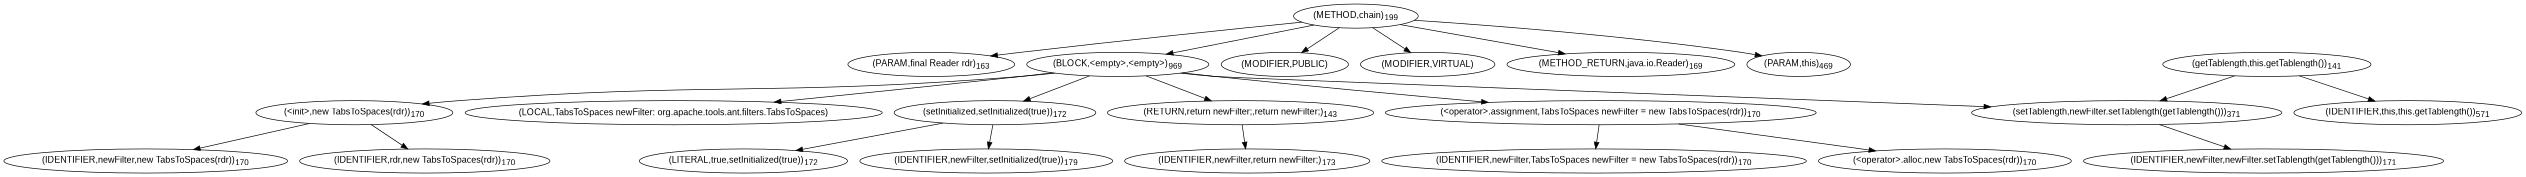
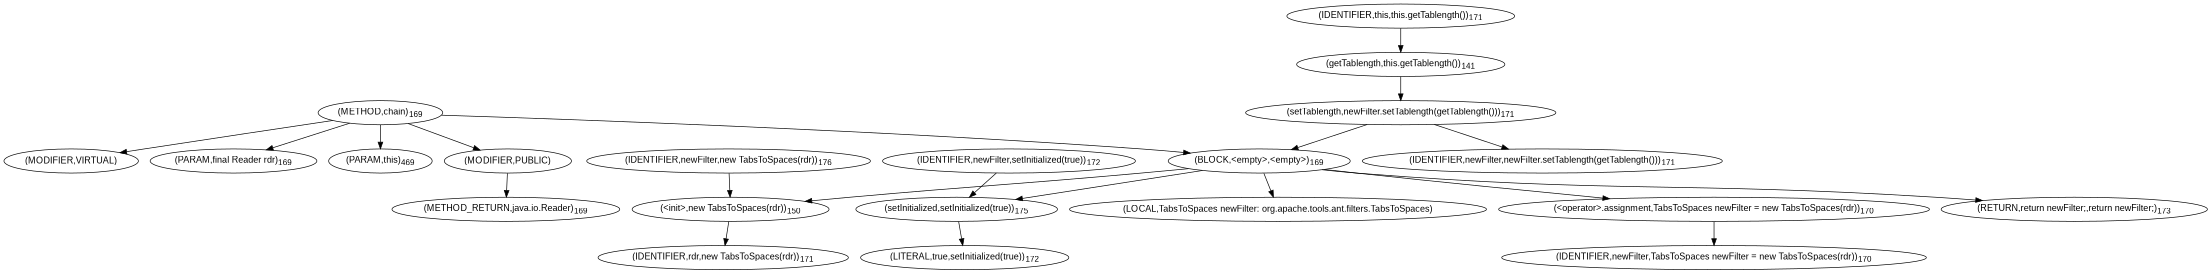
node "(METHOD,chain)": text "199" -> "169"
edge "(METHOD,chain)" -> "(METHOD_RETURN,java.io.Reader)": now "(MODIFIER,PUBLIC)" -> "(METHOD_RETURN,java.io.Reader)"
node "(PARAM,final Reader rdr)": text "163" -> "169"
node "(BLOCK,<empty>,<empty>)": text "969" -> "169"
edge "(getTablength,this.getTablength())" -> "(IDENTIFIER,this,this.getTablength())": reversed
edge "(BLOCK,<empty>,<empty>)" -> "(setTablength,newFilter.setTablength(getTablength()))": reversed
node "(<init>,new TabsToSpaces(rdr))": text "170" -> "150"
node "(setInitialized,setInitialized(true))": text "172" -> "175"
node "(RETURN,return newFilter;,return newFilter;)": text "143" -> "173"
node "(setTablength,newFilter.setTablength(getTablength()))": text "371" -> "171"
node "(IDENTIFIER,this,this.getTablength())": text "571" -> "171"
edge "(setInitialized,setInitialized(true))" -> "(IDENTIFIER,newFilter,setInitialized(true))": reversed
edge "(<init>,new TabsToSpaces(rdr))" -> "(IDENTIFIER,newFilter,new TabsToSpaces(rdr))": reversed
node "(IDENTIFIER,newFilter,new TabsToSpaces(rdr))": text "170" -> "176"
node "(IDENTIFIER,rdr,new TabsToSpaces(rdr))": text "170" -> "171"
node "(IDENTIFIER,newFilter,setInitialized(true))": text "179" -> "172"
node "(IDENTIFIER,newFilter,return newFilter;)": removed
node "(<operator>.alloc,new TabsToSpaces(rdr))": removed
